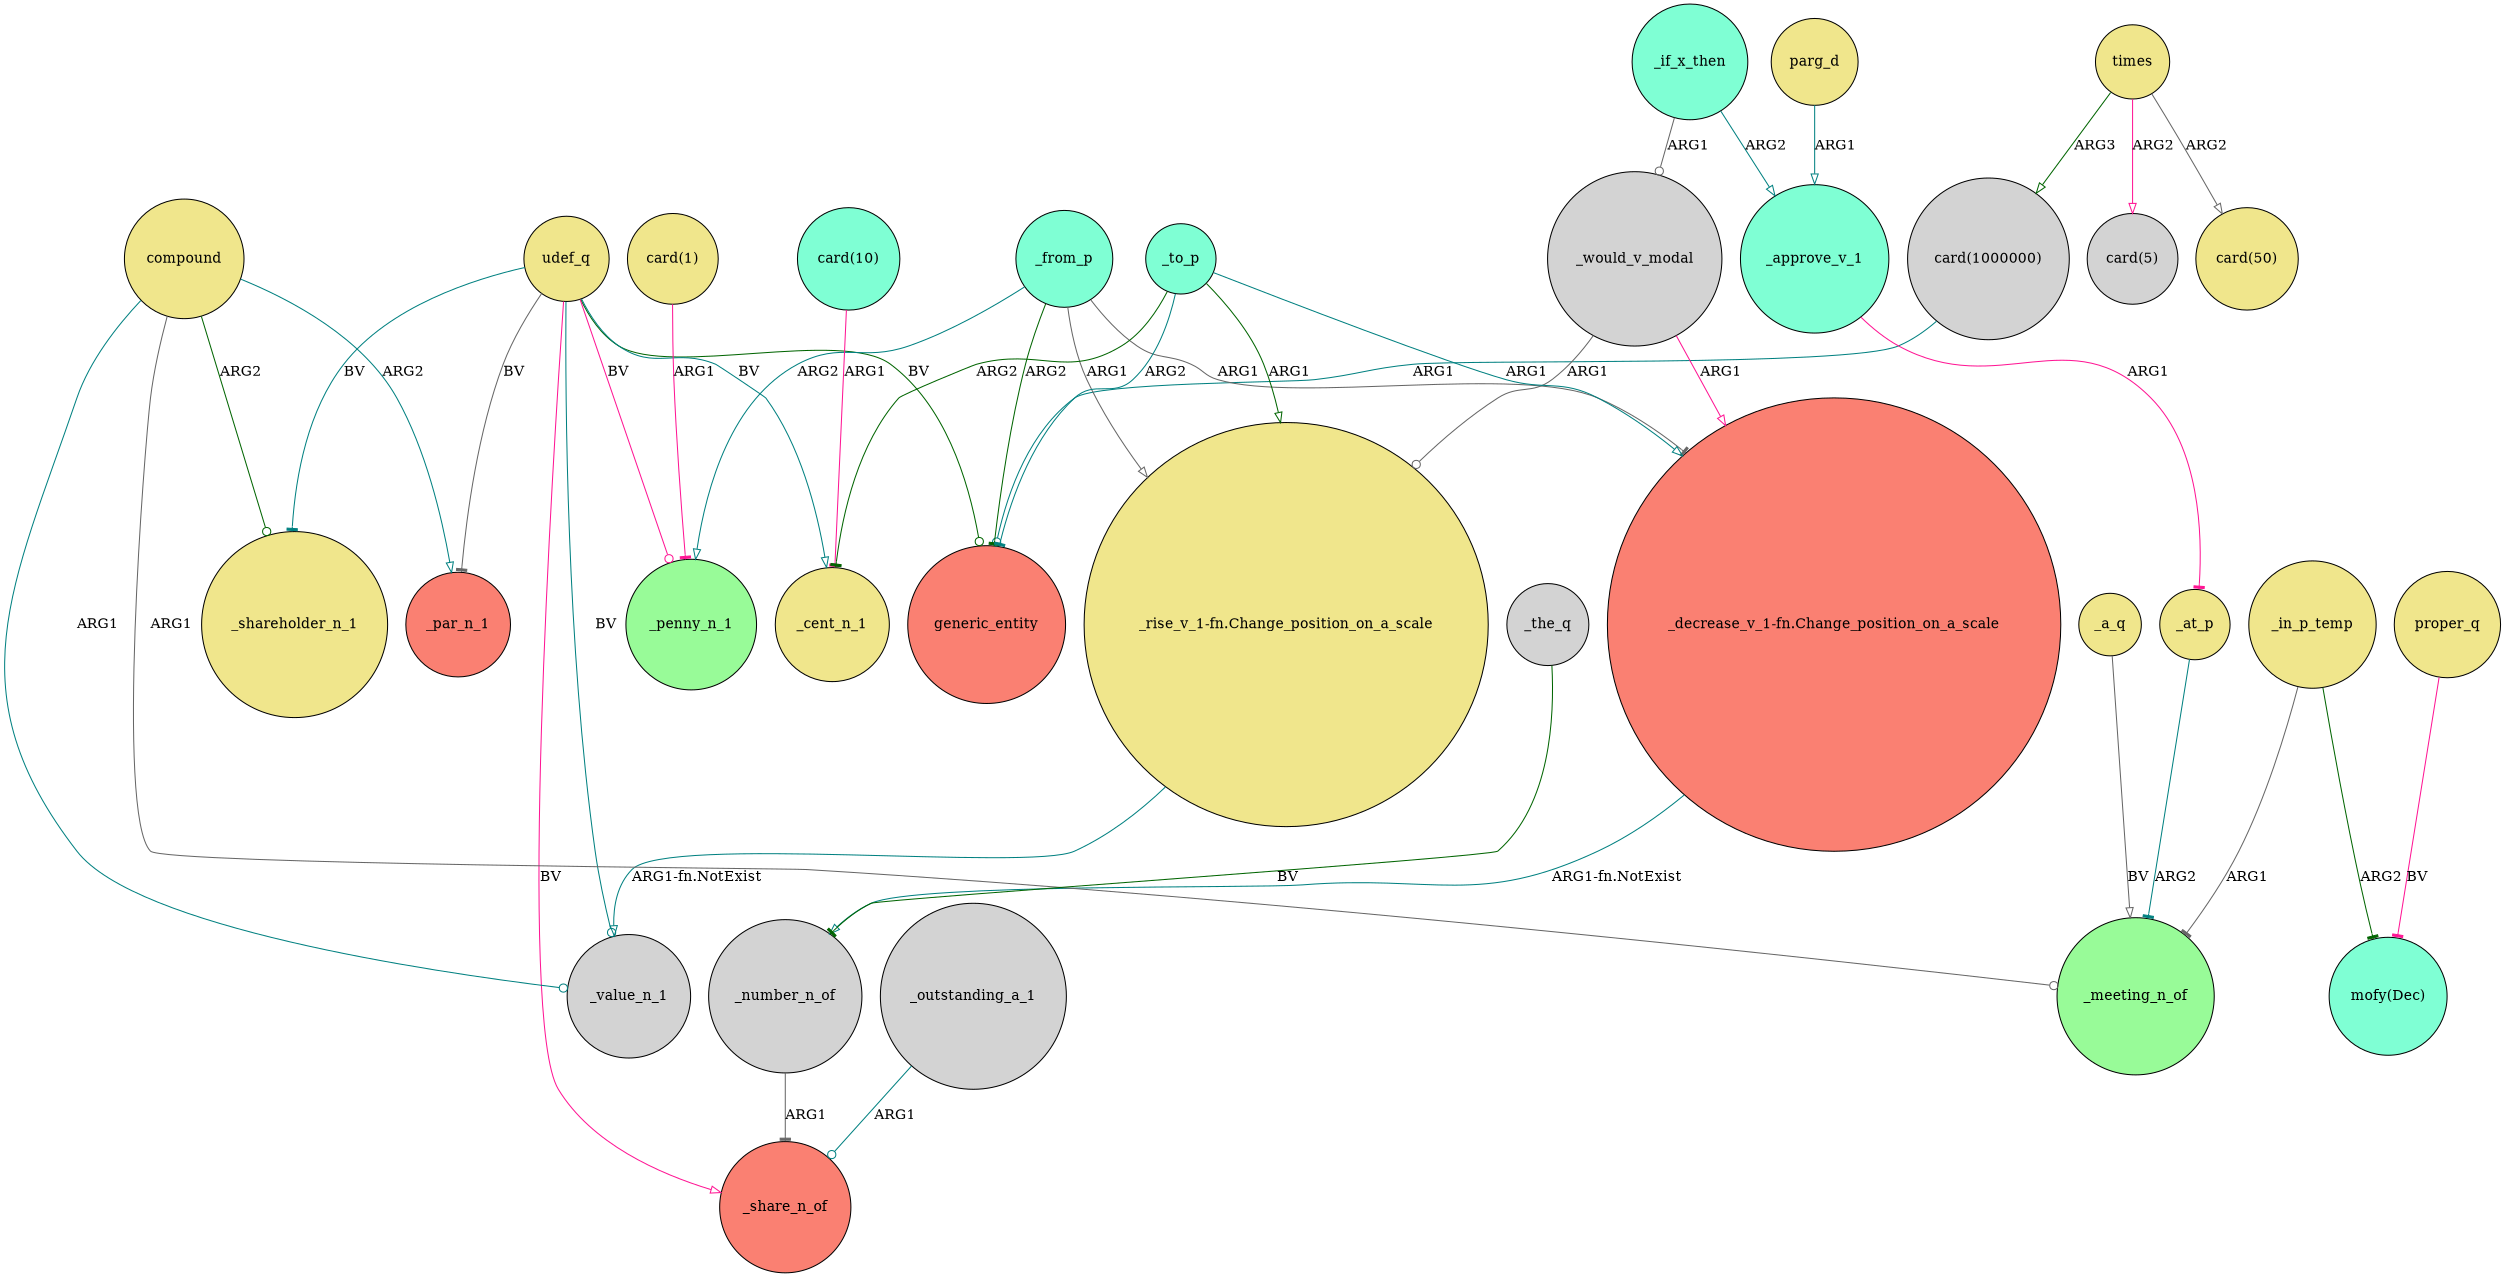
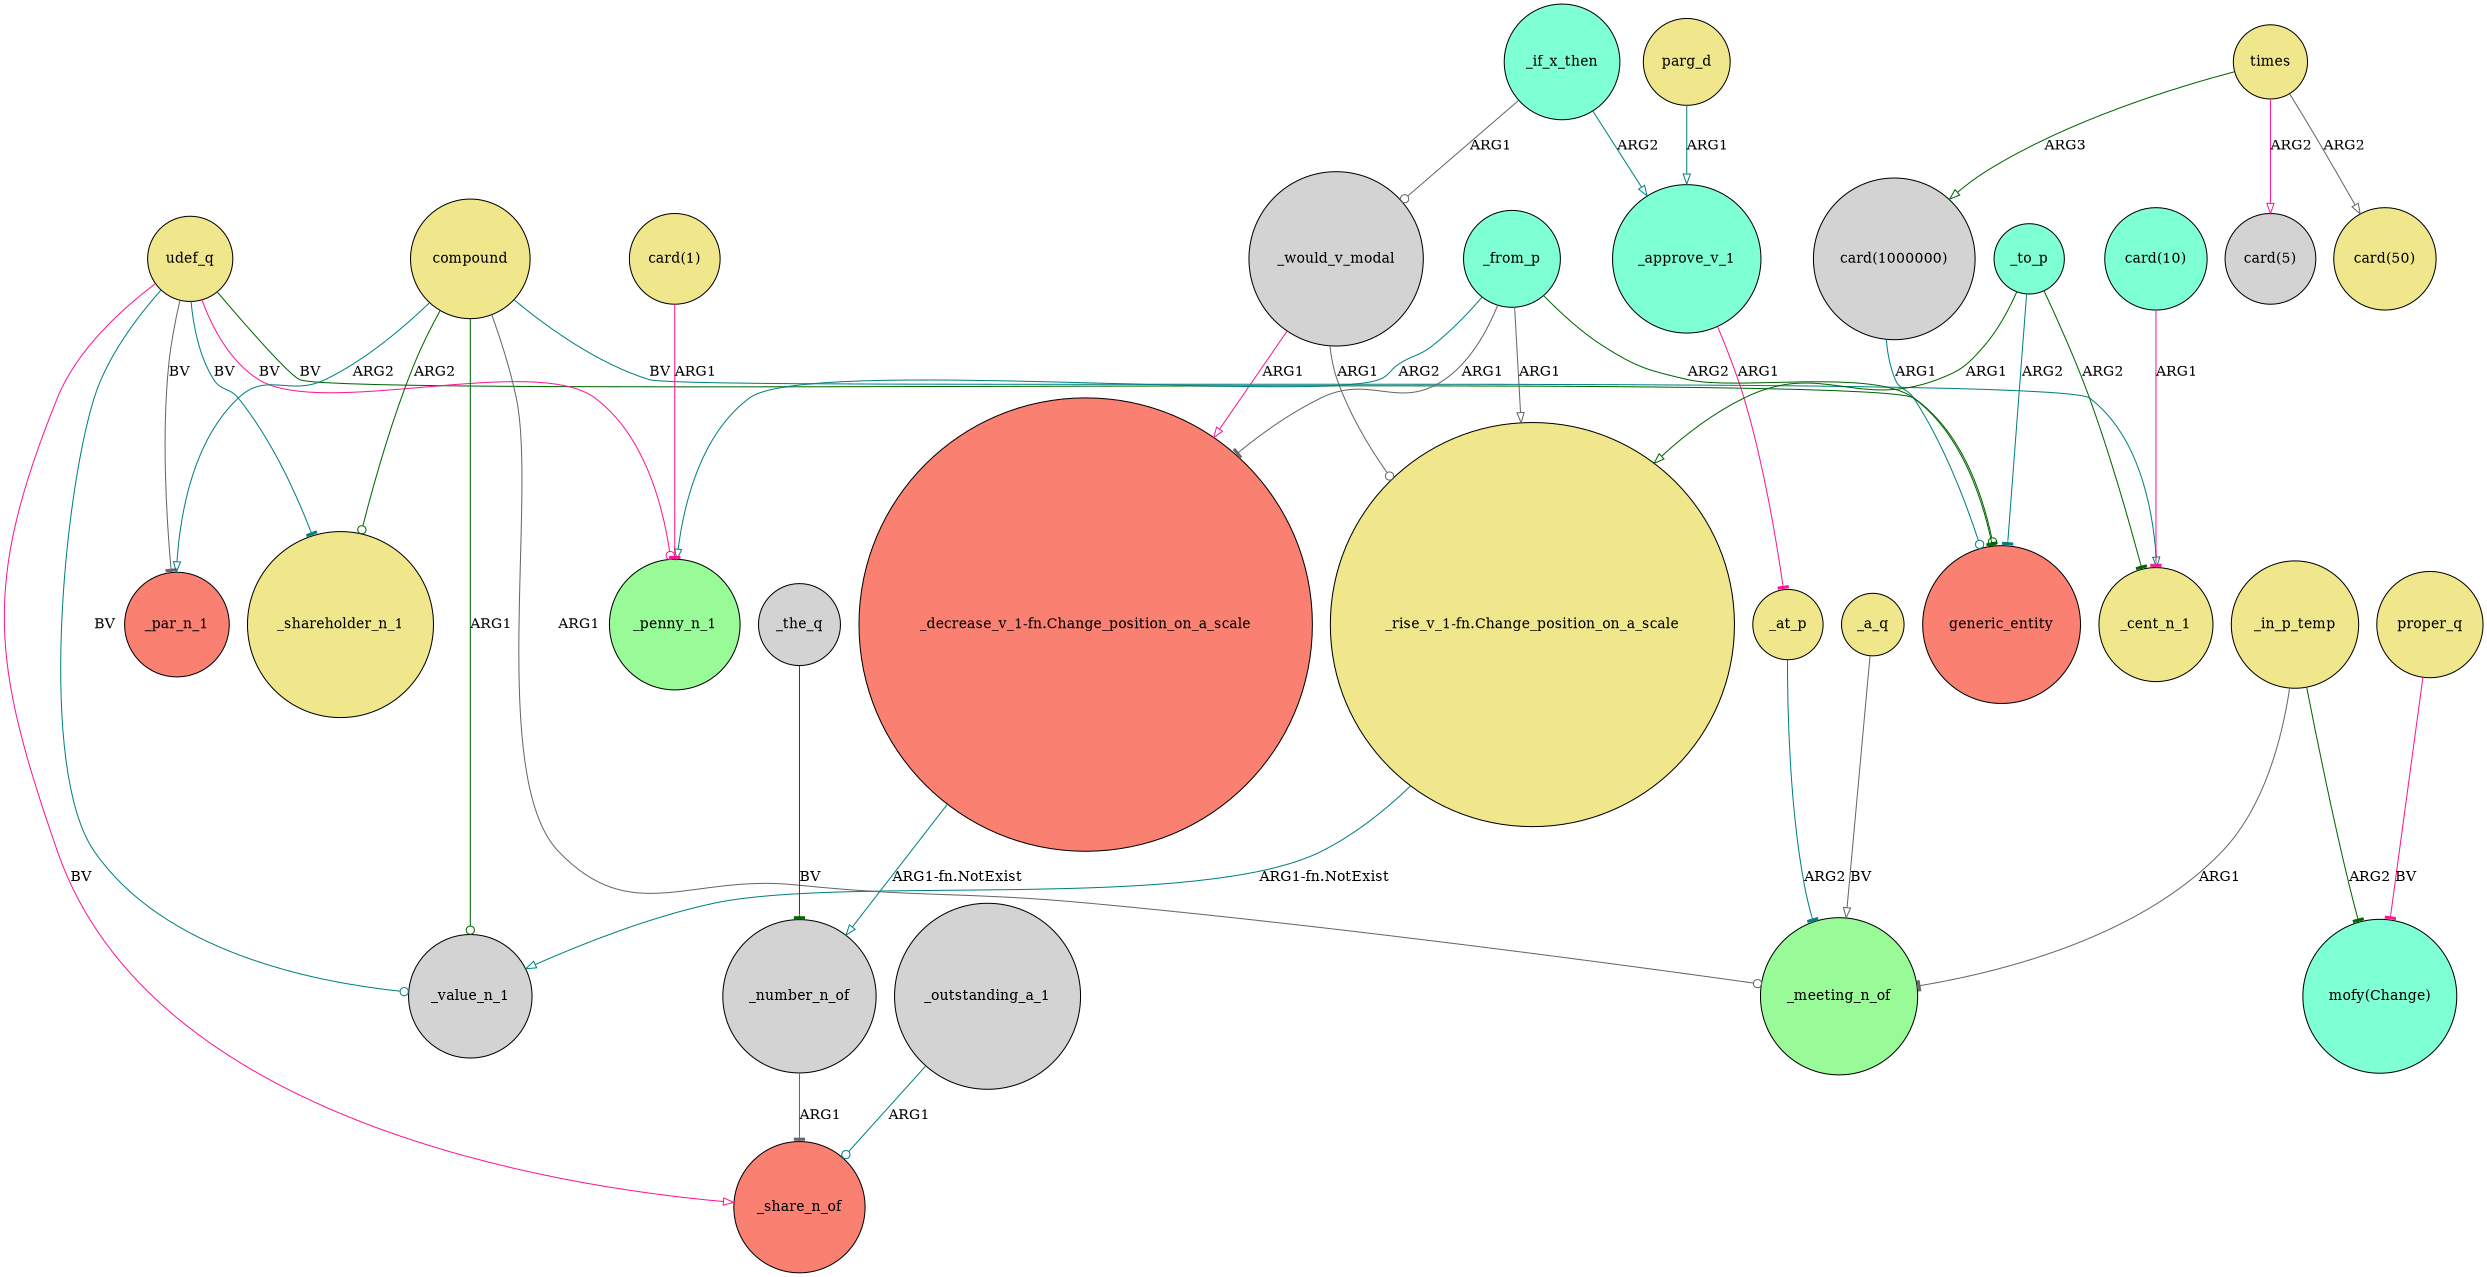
edge "_to_p" -> "_decrease_v_1-fn.Change_position_on_a_scale": removed, label "ARG1"
edge "udef_q" -> "_cent_n_1": now "compound" -> "_cent_n_1"
edge "compound" -> "_value_n_1": color teal -> darkgreen
node "mofy(Dec)": label "mofy(Dec)" -> "mofy(Change)"
